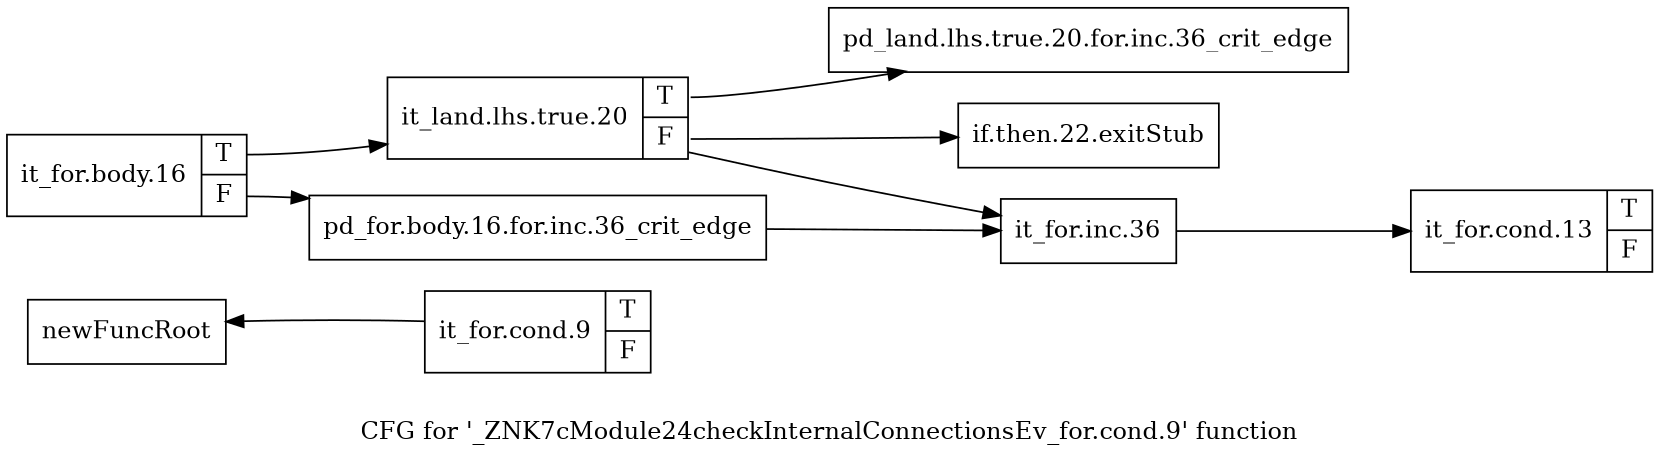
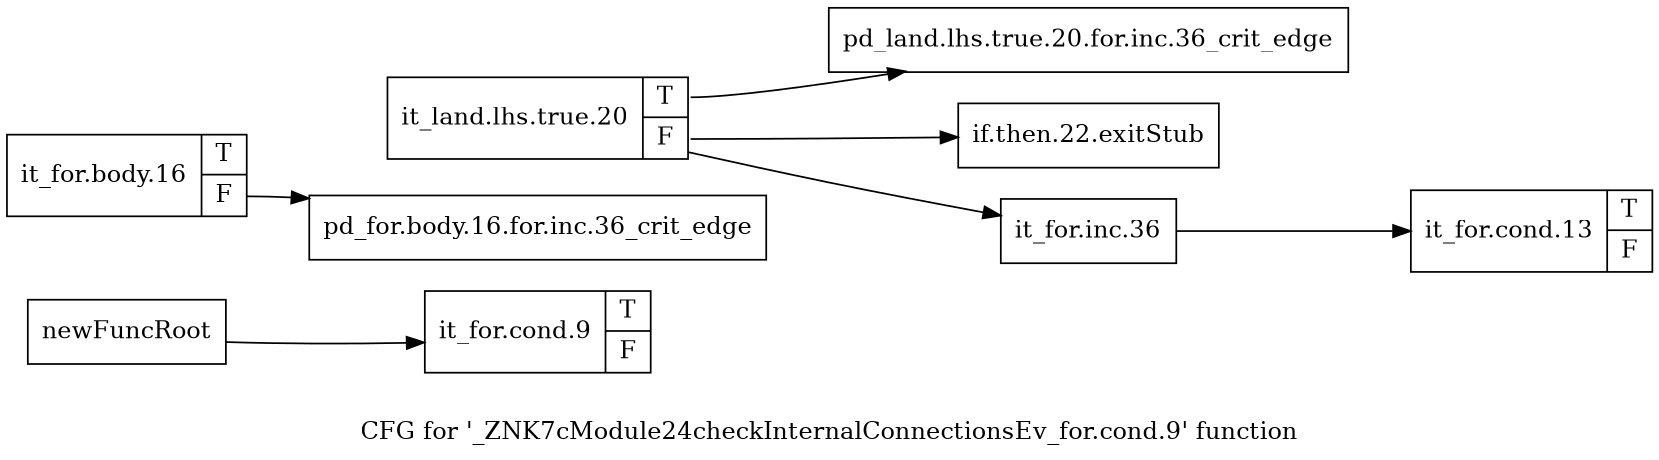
edge "it_for.body.16" -> "it_land.lhs.true.20": removed
edge "pd_for.body.16.for.inc.36_crit_edge" -> "it_for.inc.36": removed
edge "it_for.cond.9" -> "newFuncRoot": reversed
